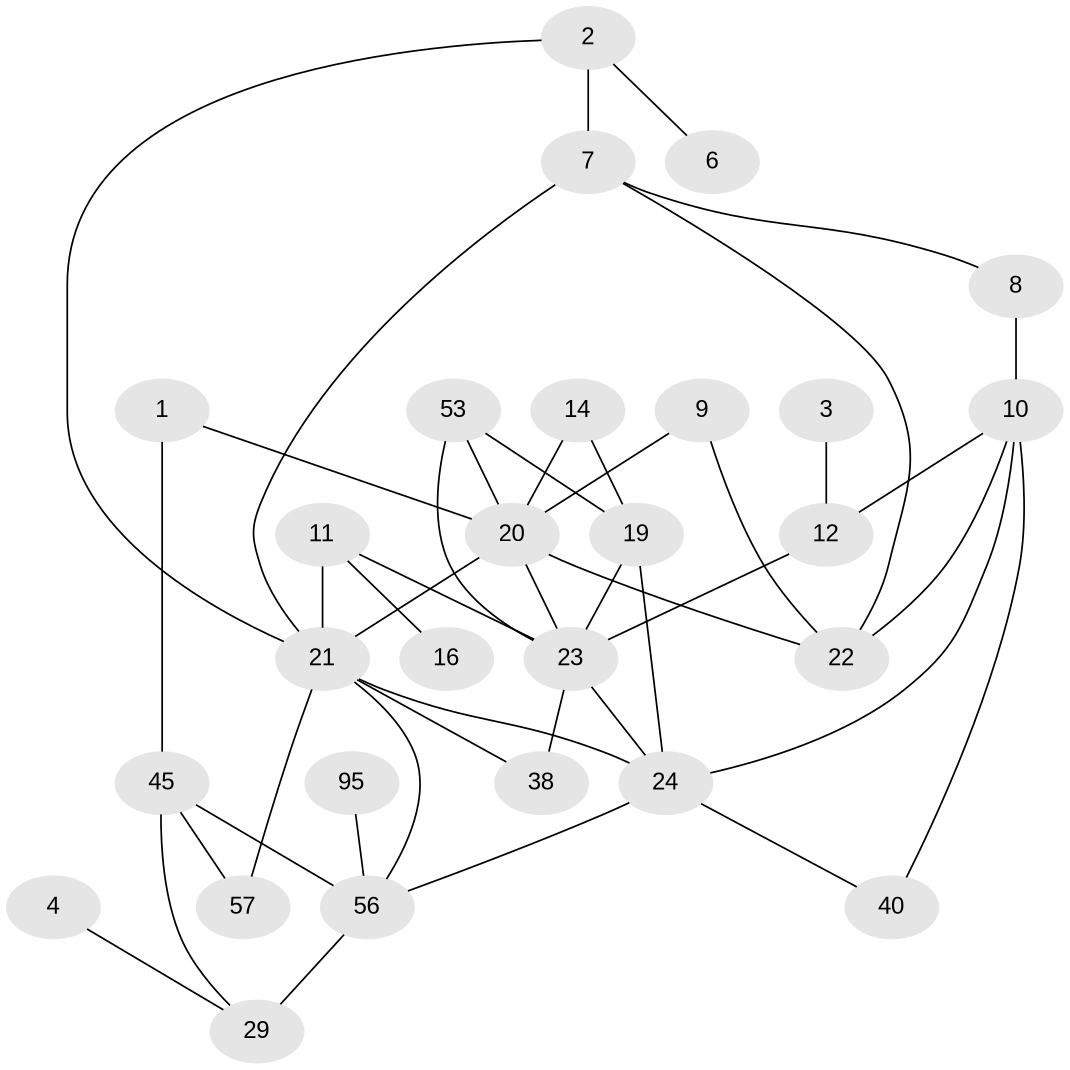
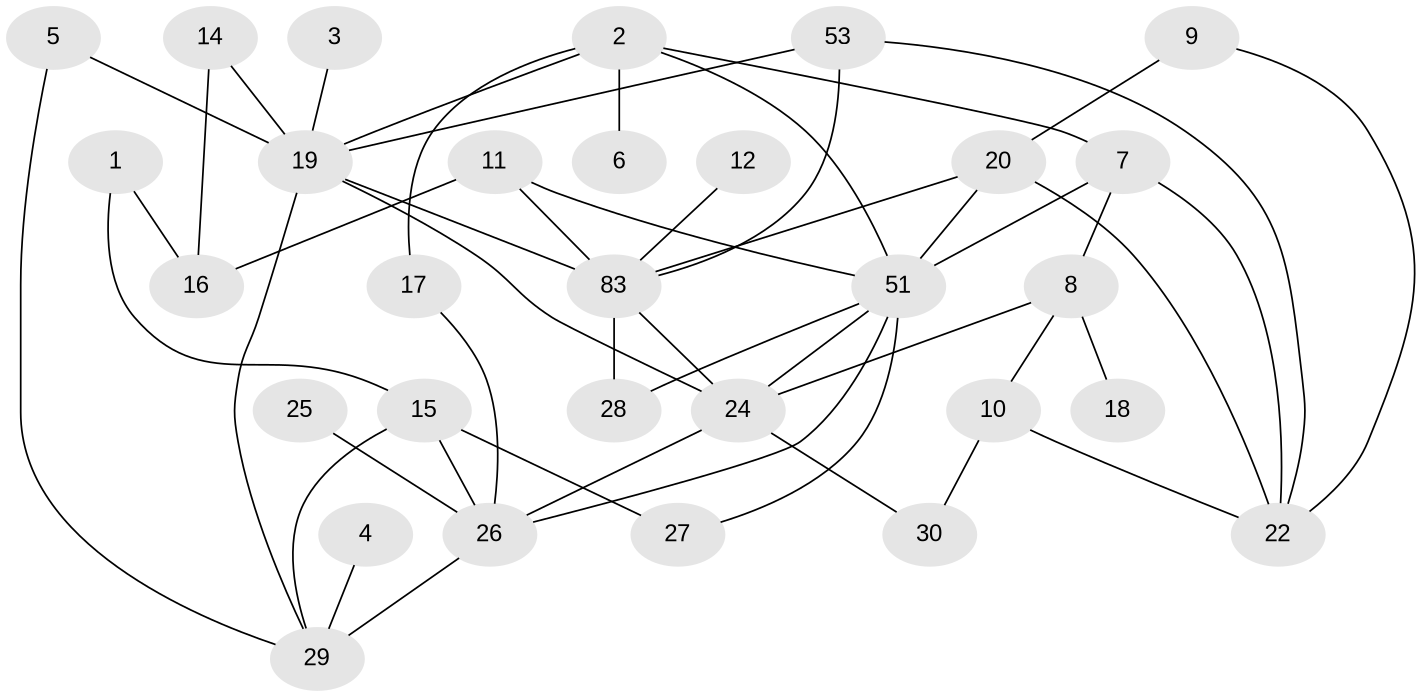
node "5": added
edge "2" -- "19": added
node "17": added
node "18": added
edge "19" -- "29": added
edge "14" -- "20": now "14" -- "16"
edge "53" -- "20": now "53" -- "22"
edge "1" -- "20": now "1" -- "16"
edge "3" -- "12": now "3" -- "19"
edge "10" -- "12": removed
node "21": label "21" -> "51"
node "23": label "23" -> "83"
edge "10" -- "24": now "8" -- "24"
node "45": label "45" -> "15"
node "95": label "95" -> "25"
node "38": label "38" -> "28"
node "57": label "57" -> "27"
node "56": label "56" -> "26"
node "40": label "40" -> "30"
